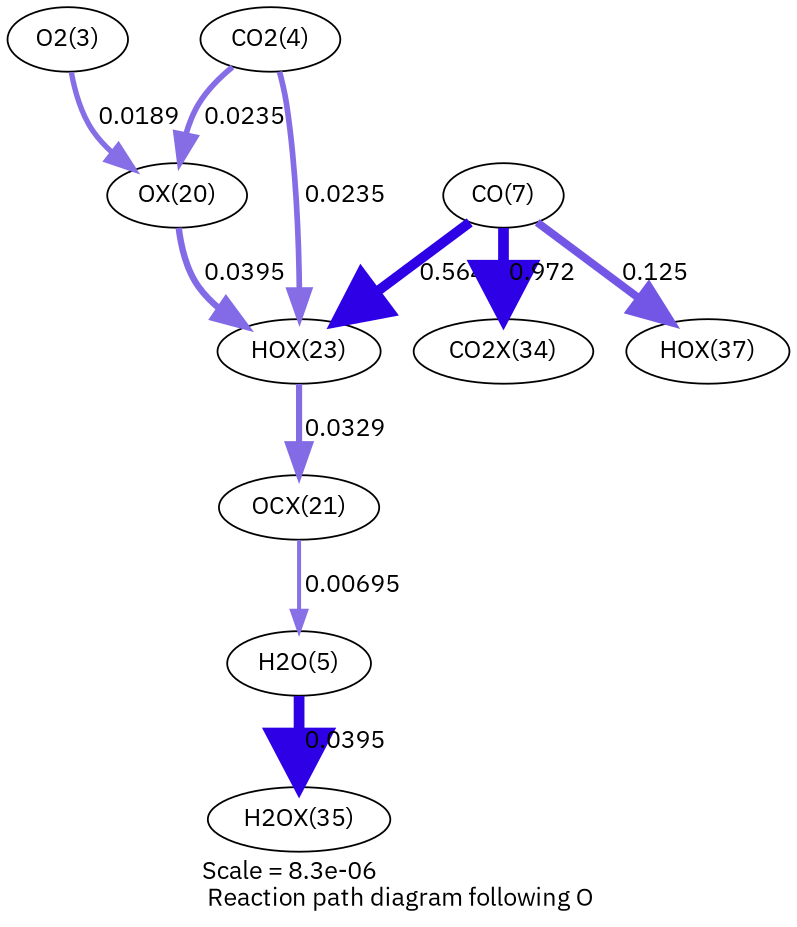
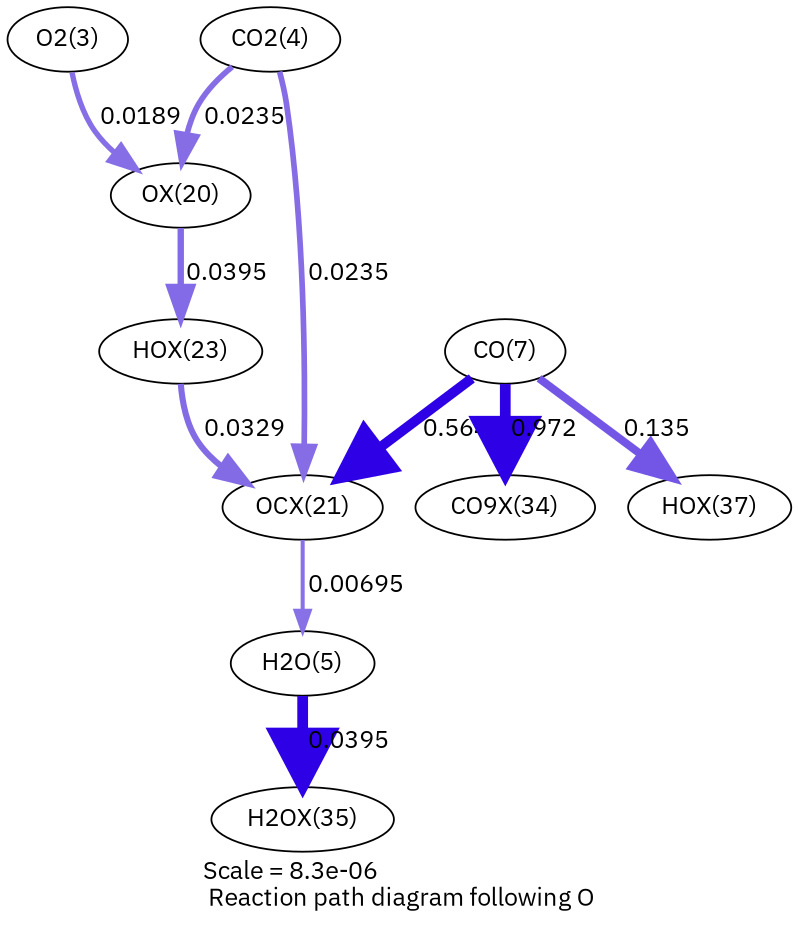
edge "CO2(4)" -> "HOX(23)": now "CO2(4)" -> "OCX(21)"
edge "CO(7)" -> "HOX(23)": now "CO(7)" -> "OCX(21)"
edge "CO(7)" -> "HOX(37)": label " 0.125" -> " 0.135"
node "CO2X(34)": label "CO2X(34)" -> "CO9X(34)"
